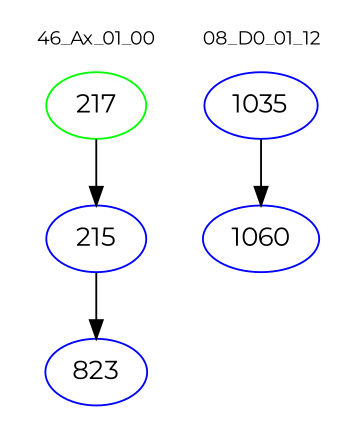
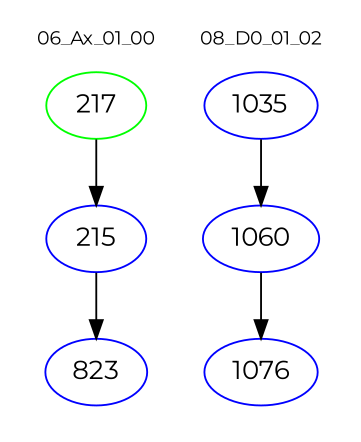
cluster "46_Ax_01_00": label "46_Ax_01_00" -> "06_Ax_01_00"
cluster "08_D0_01_12": label "08_D0_01_12" -> "08_D0_01_02"
node "1076": added
